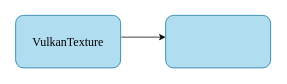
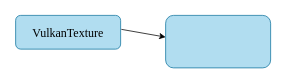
node "VulkanTexture": size 105x53 -> 105x34
